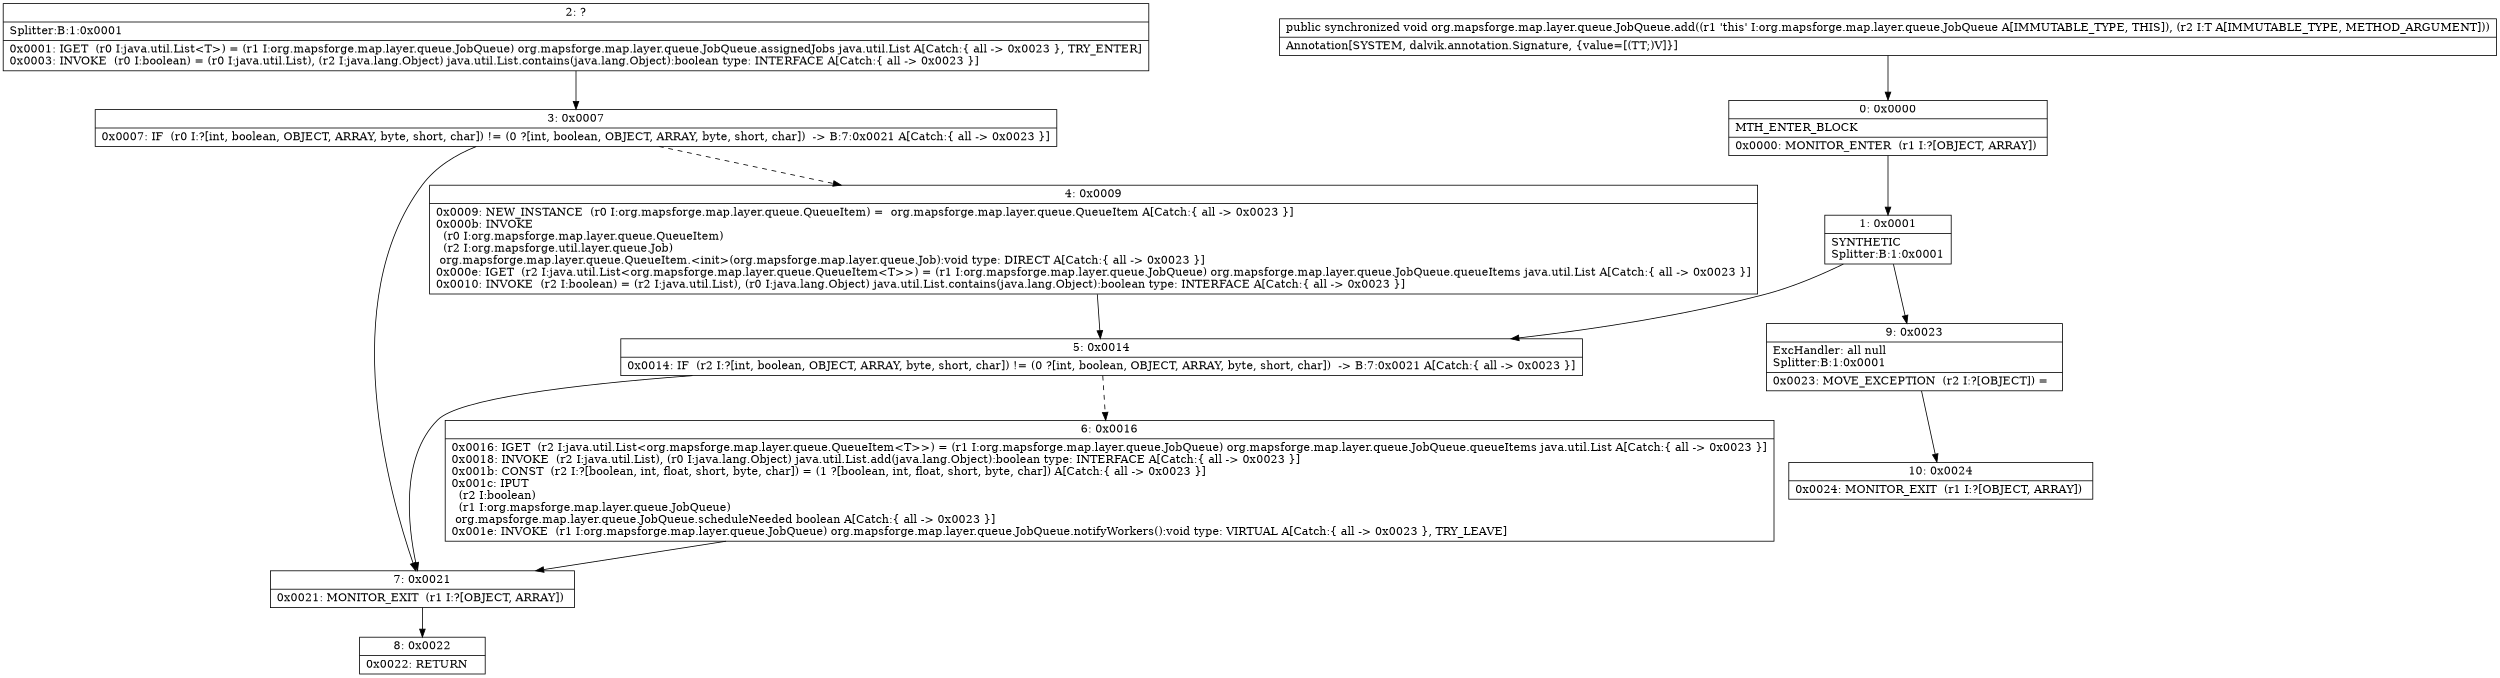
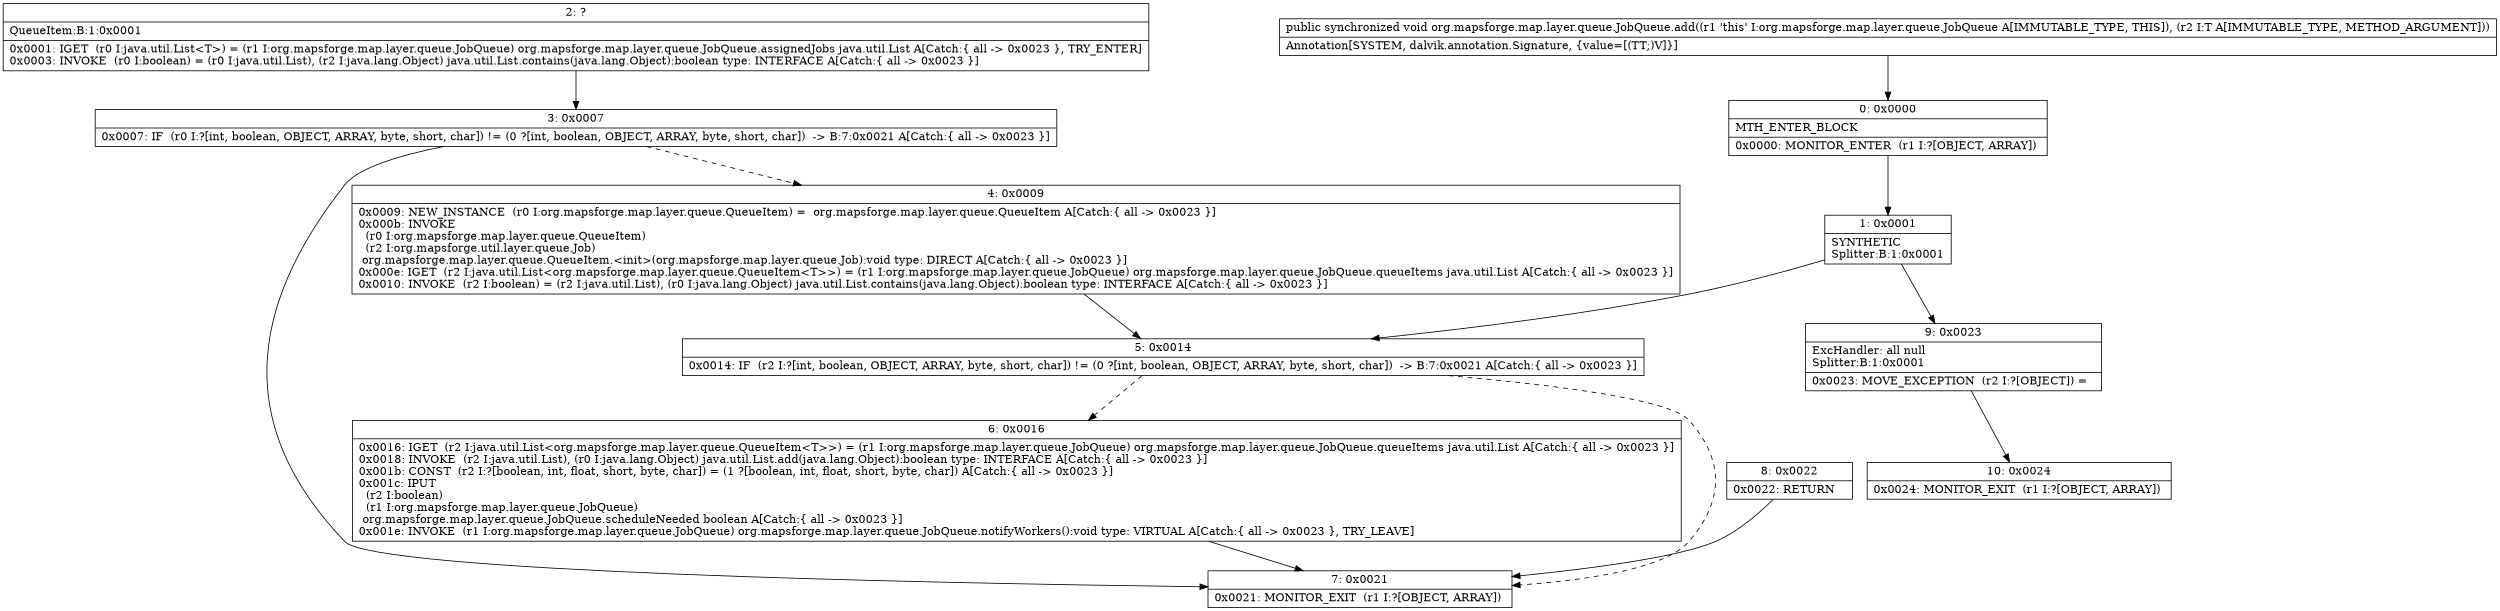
node "2: ?": text "Splitter:B:1:0x0001" -> "QueueItem:B:1:0x0001"
edge "5: 0x0014" -> "7: 0x0021": style solid -> dashed
edge "7: 0x0021" -> "8: 0x0022": reversed
